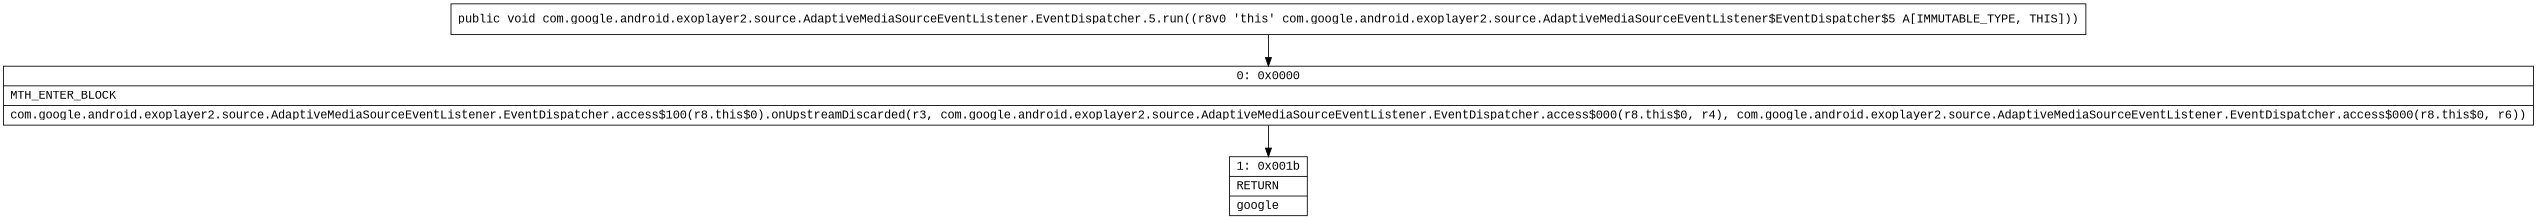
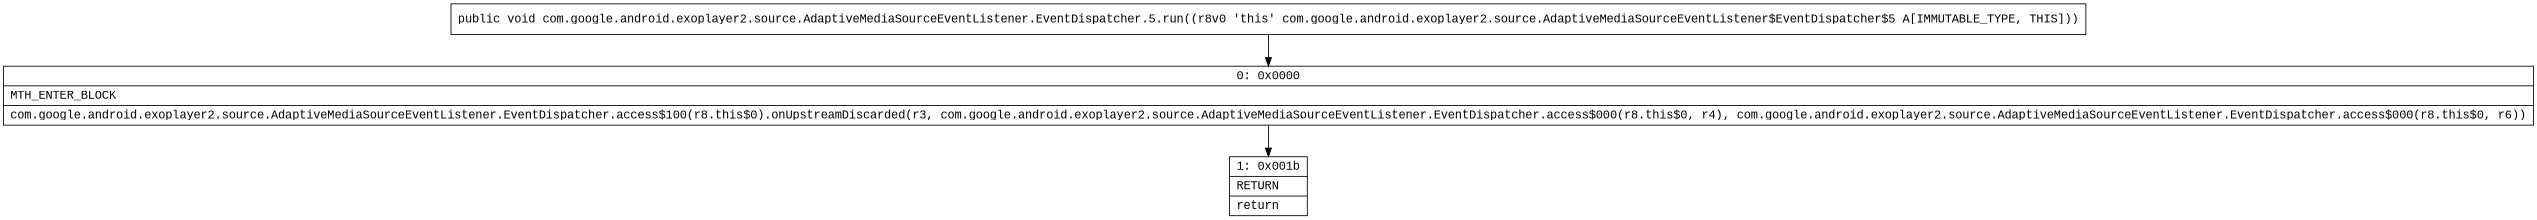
node "1: 0x001b": text "google" -> "return"
